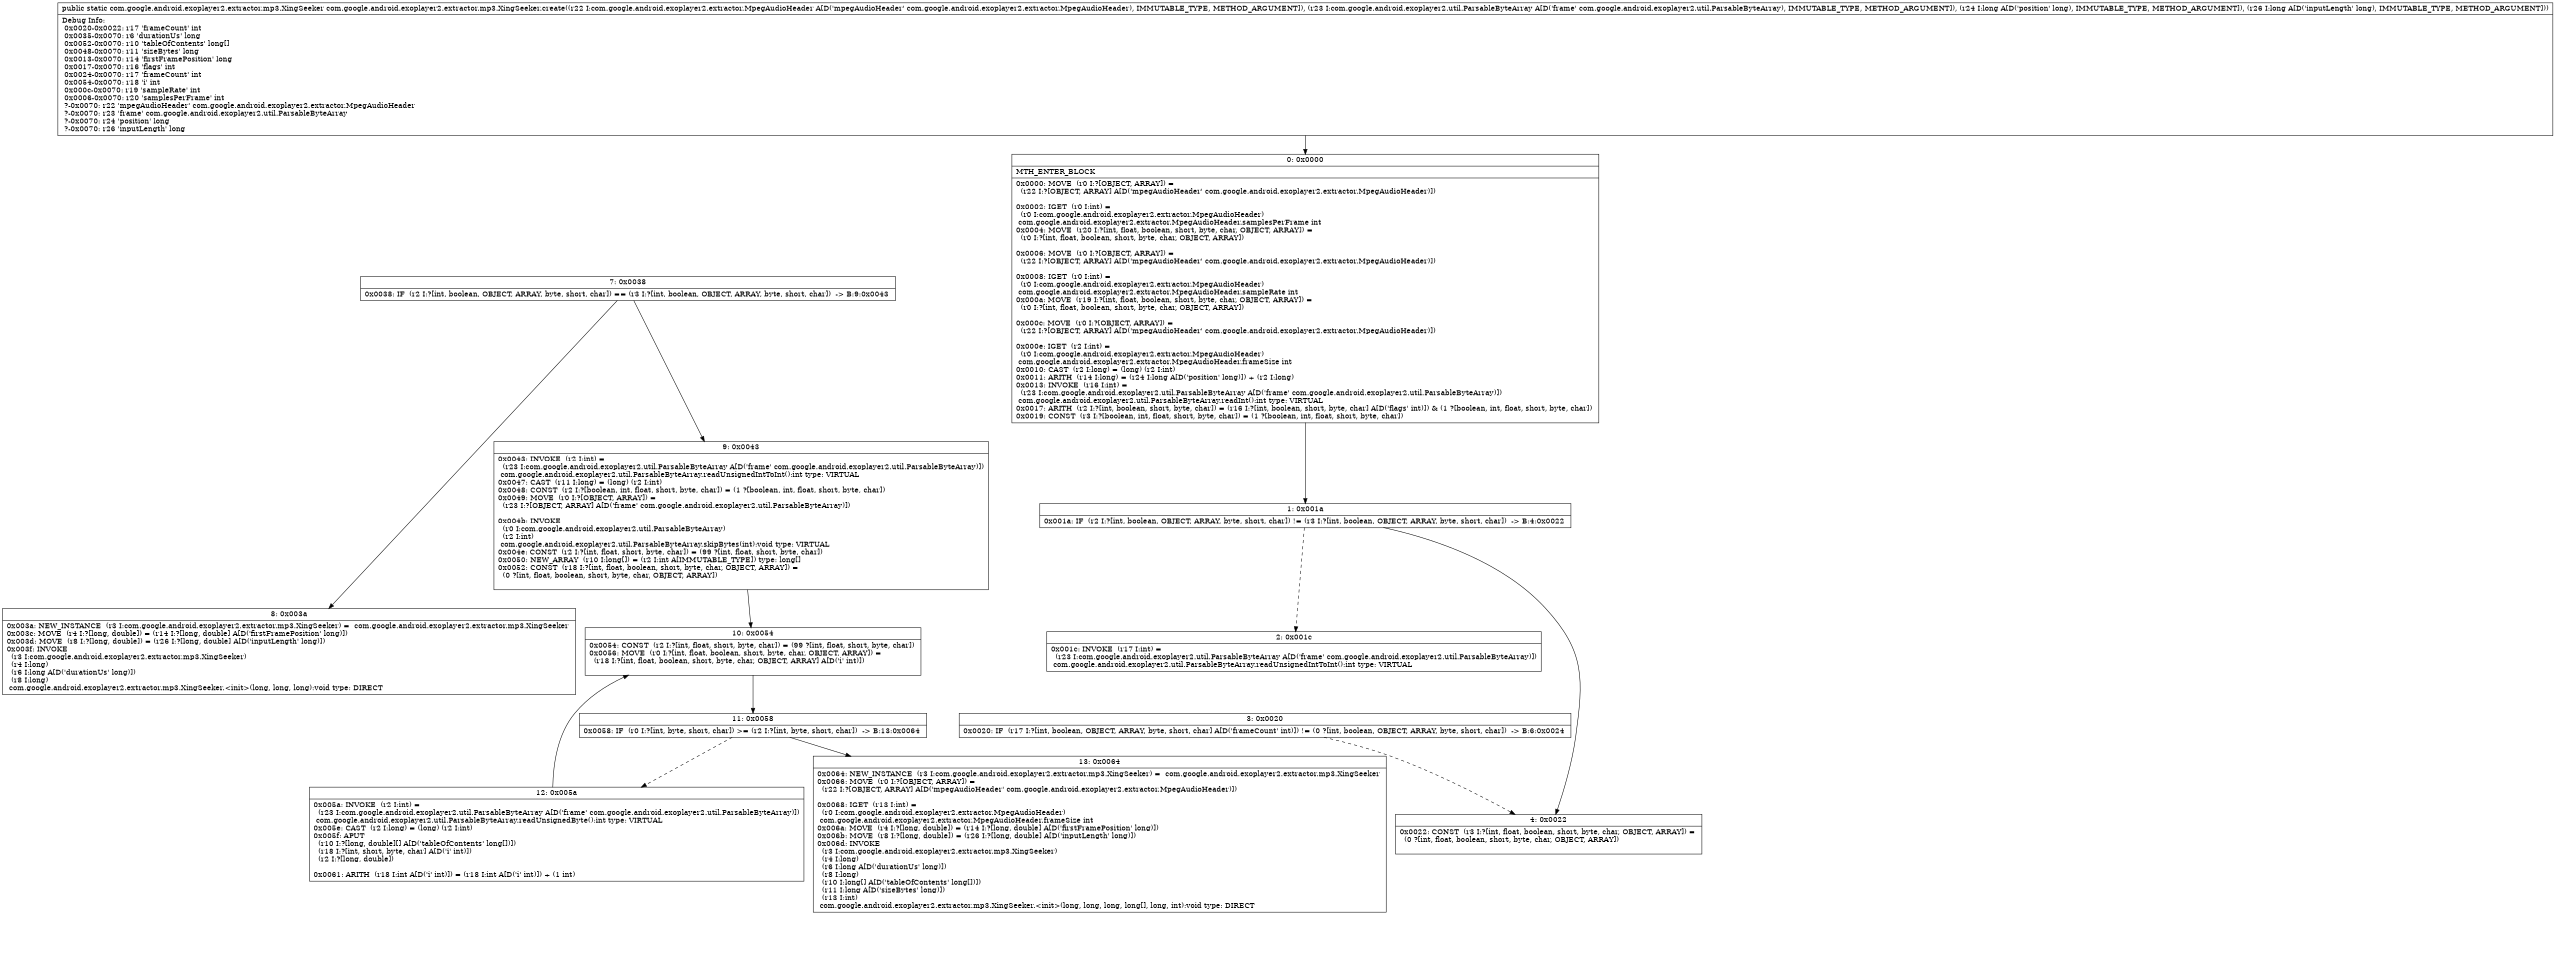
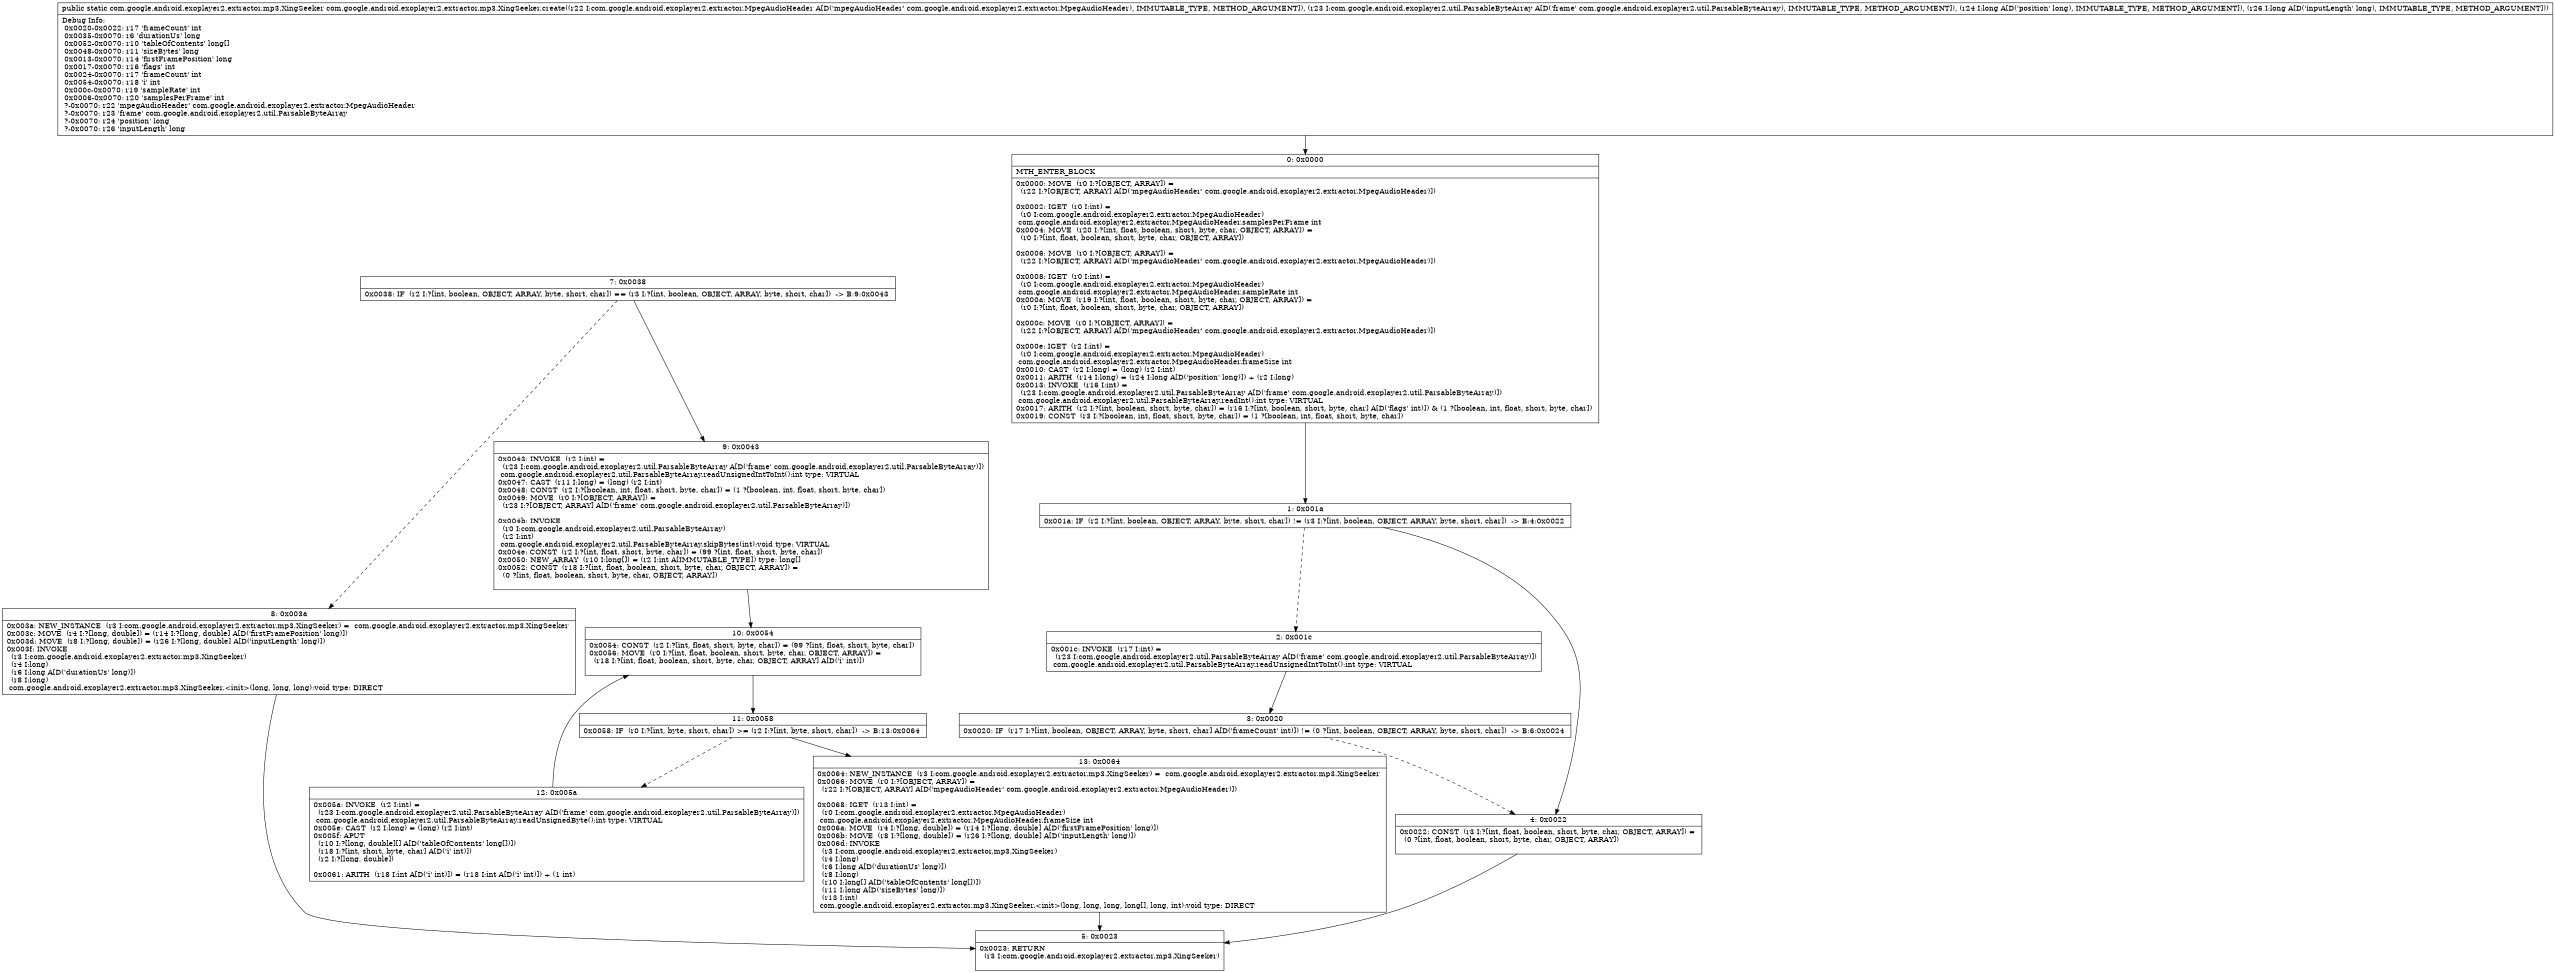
edge "7: 0x0038" -> "8: 0x003a": style solid -> dashed
edge "2: 0x001c" -> "3: 0x0020": added
node "5: 0x0023": added
